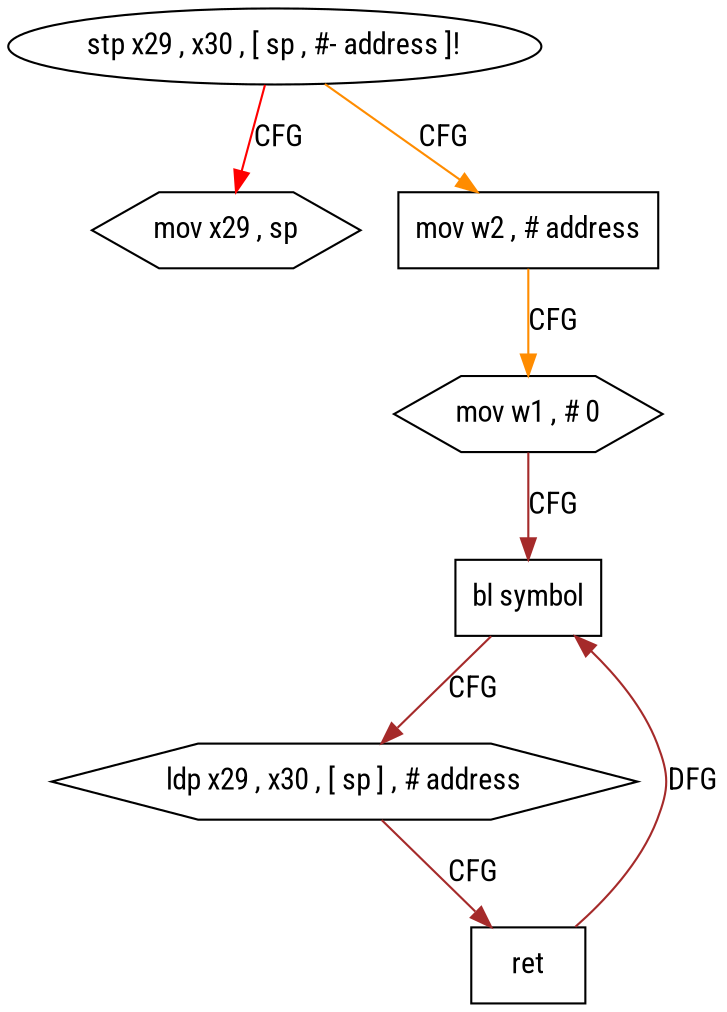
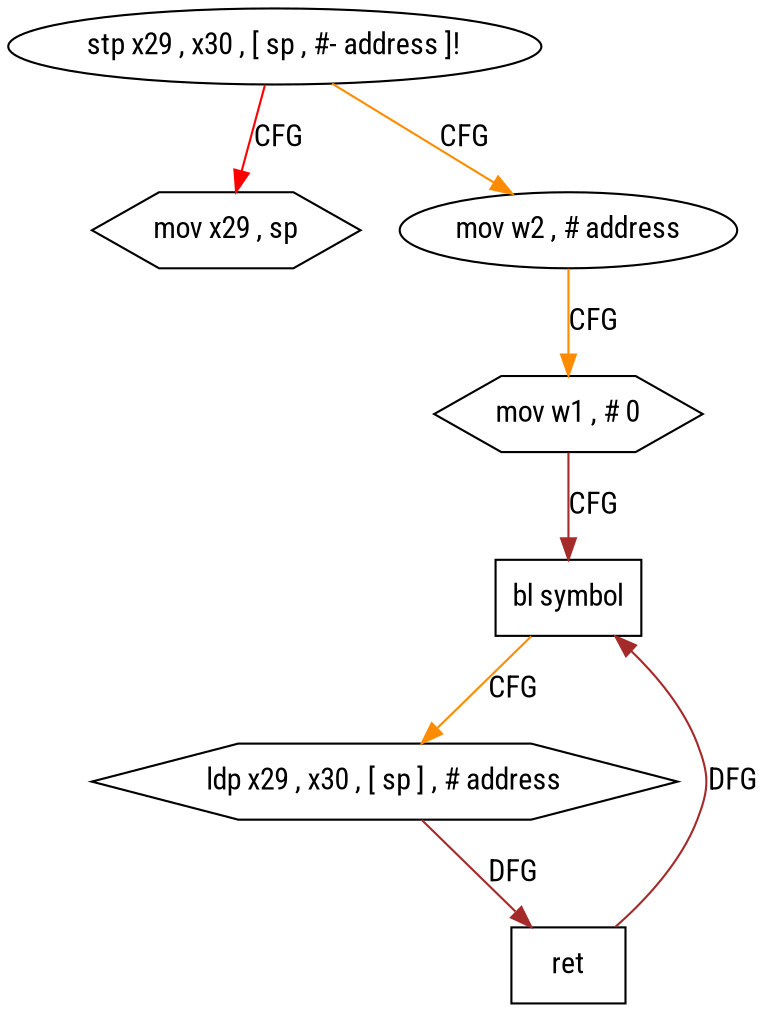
node "mov w2 , # address": shape box -> ellipse
edge "bl symbol" -> "ldp x29 , x30 , [ sp ] , # address": color brown -> darkorange
edge "ldp x29 , x30 , [ sp ] , # address" -> "ret": label "CFG" -> "DFG"
